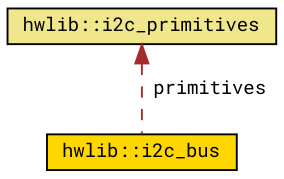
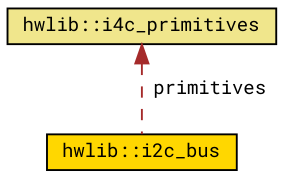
node "hwlib::i2c_primitives": label "hwlib::i2c_primitives" -> "hwlib::i4c_primitives"
